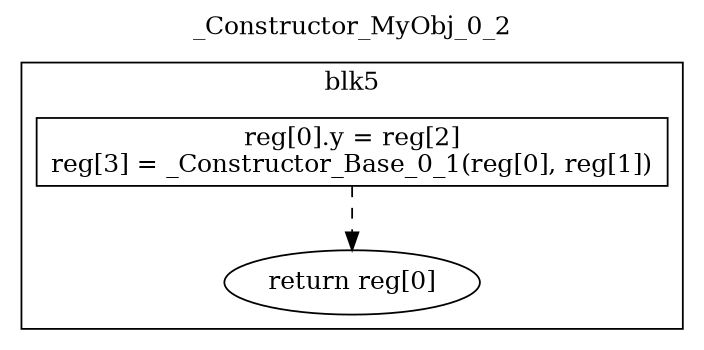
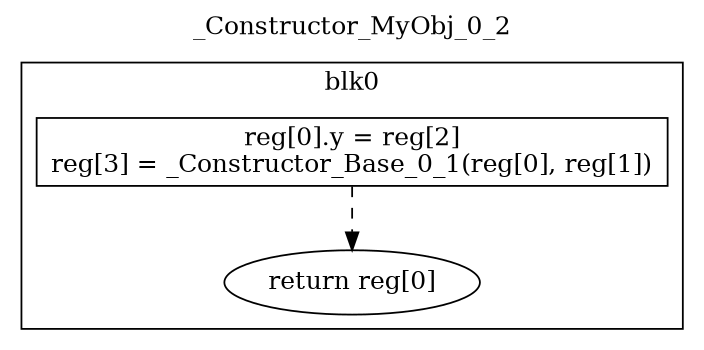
cluster "blk5": label "blk5" -> "blk0"
